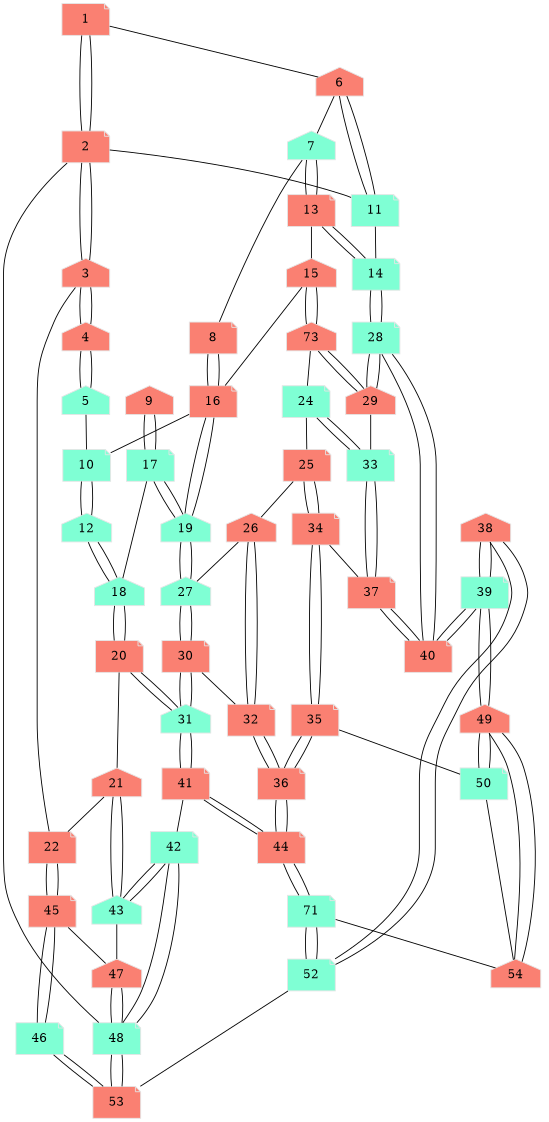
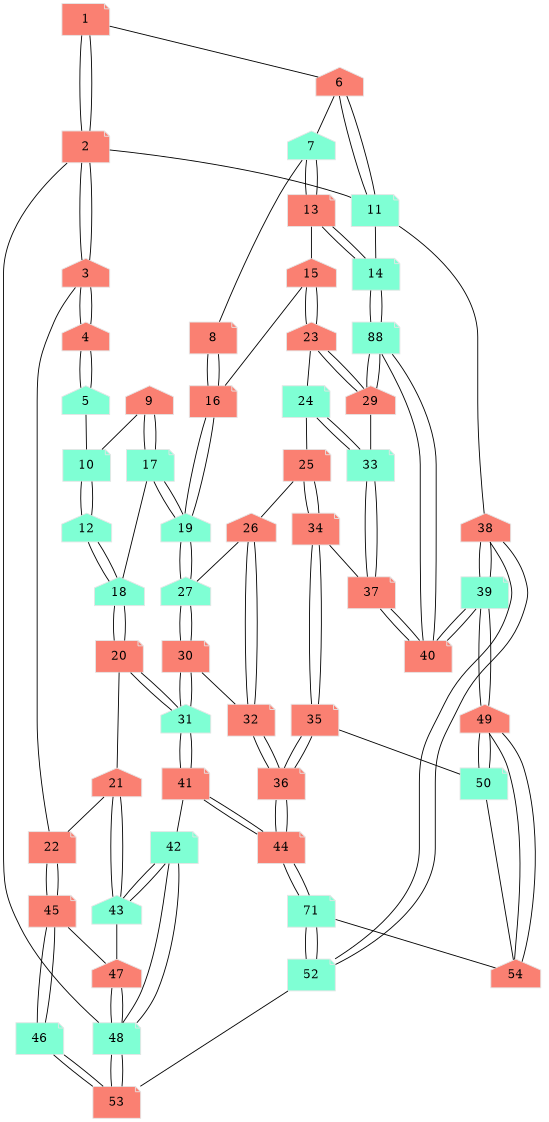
node "73": label "73" -> "23"
node "28": label "28" -> "88"
edge "11" -- "38": added
edge "16" -- "10": now "9" -- "10"
